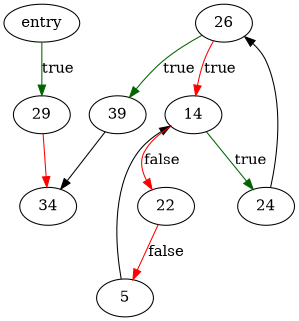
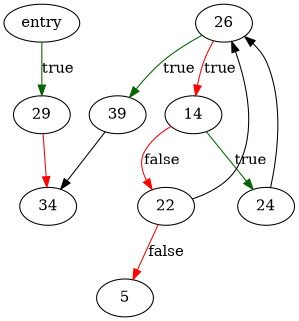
edge "22" -> "26": added
edge "5" -> "14": removed
